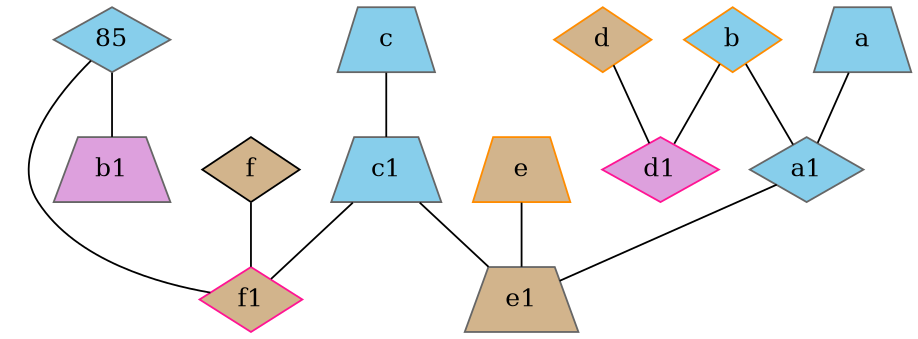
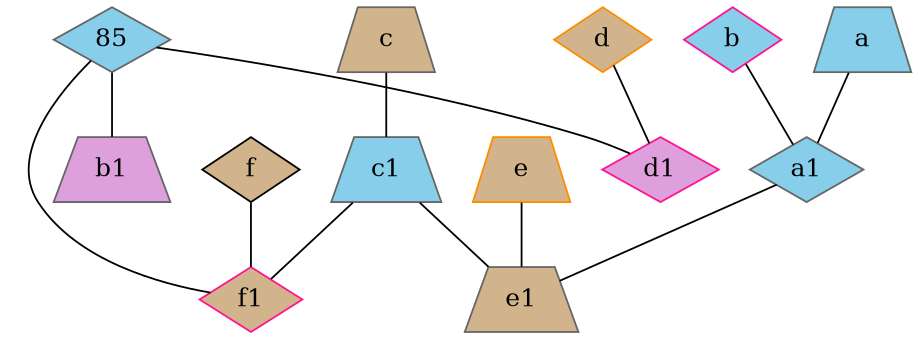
node "c": fillcolor skyblue -> tan
node "b": color darkorange -> deeppink
edge "b" -- "d1": now "85" -- "d1"
